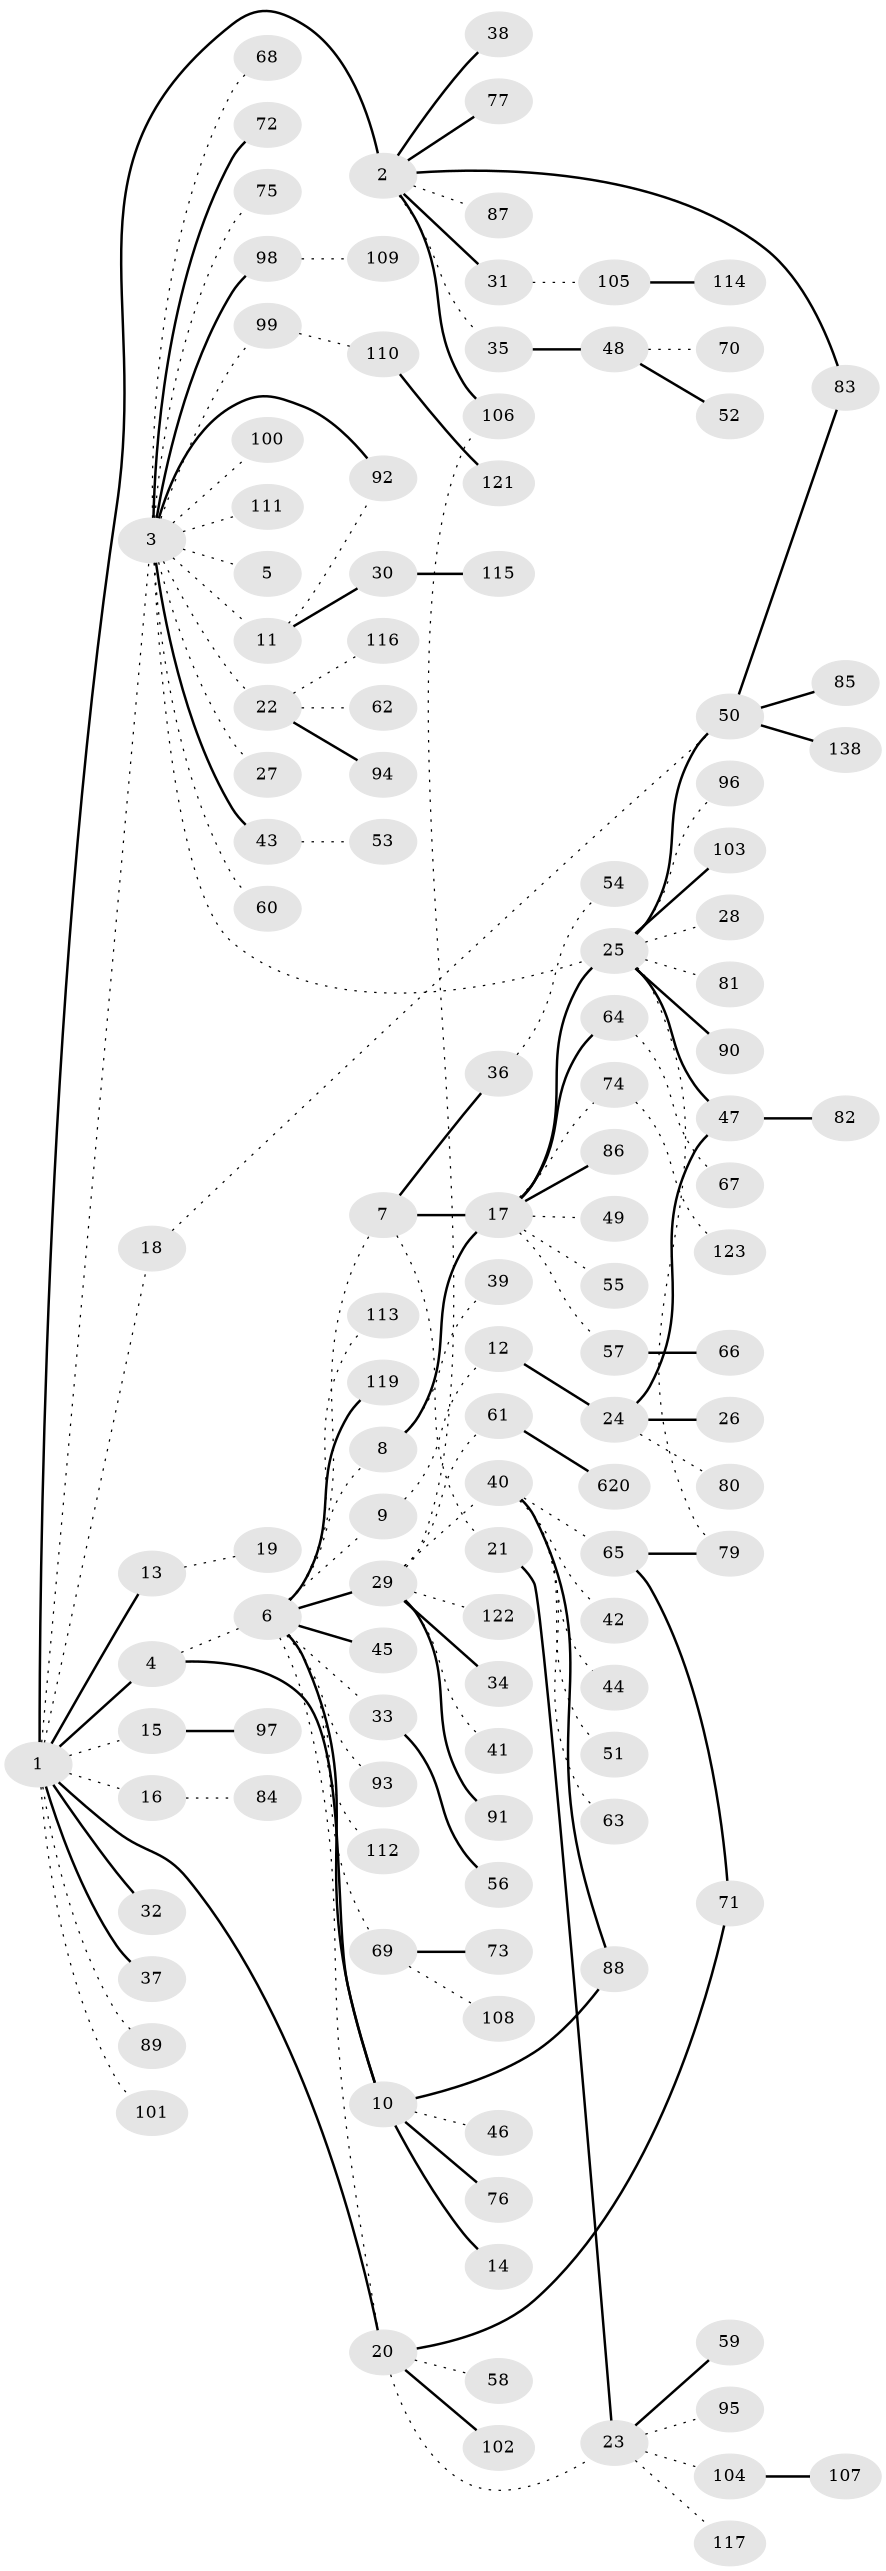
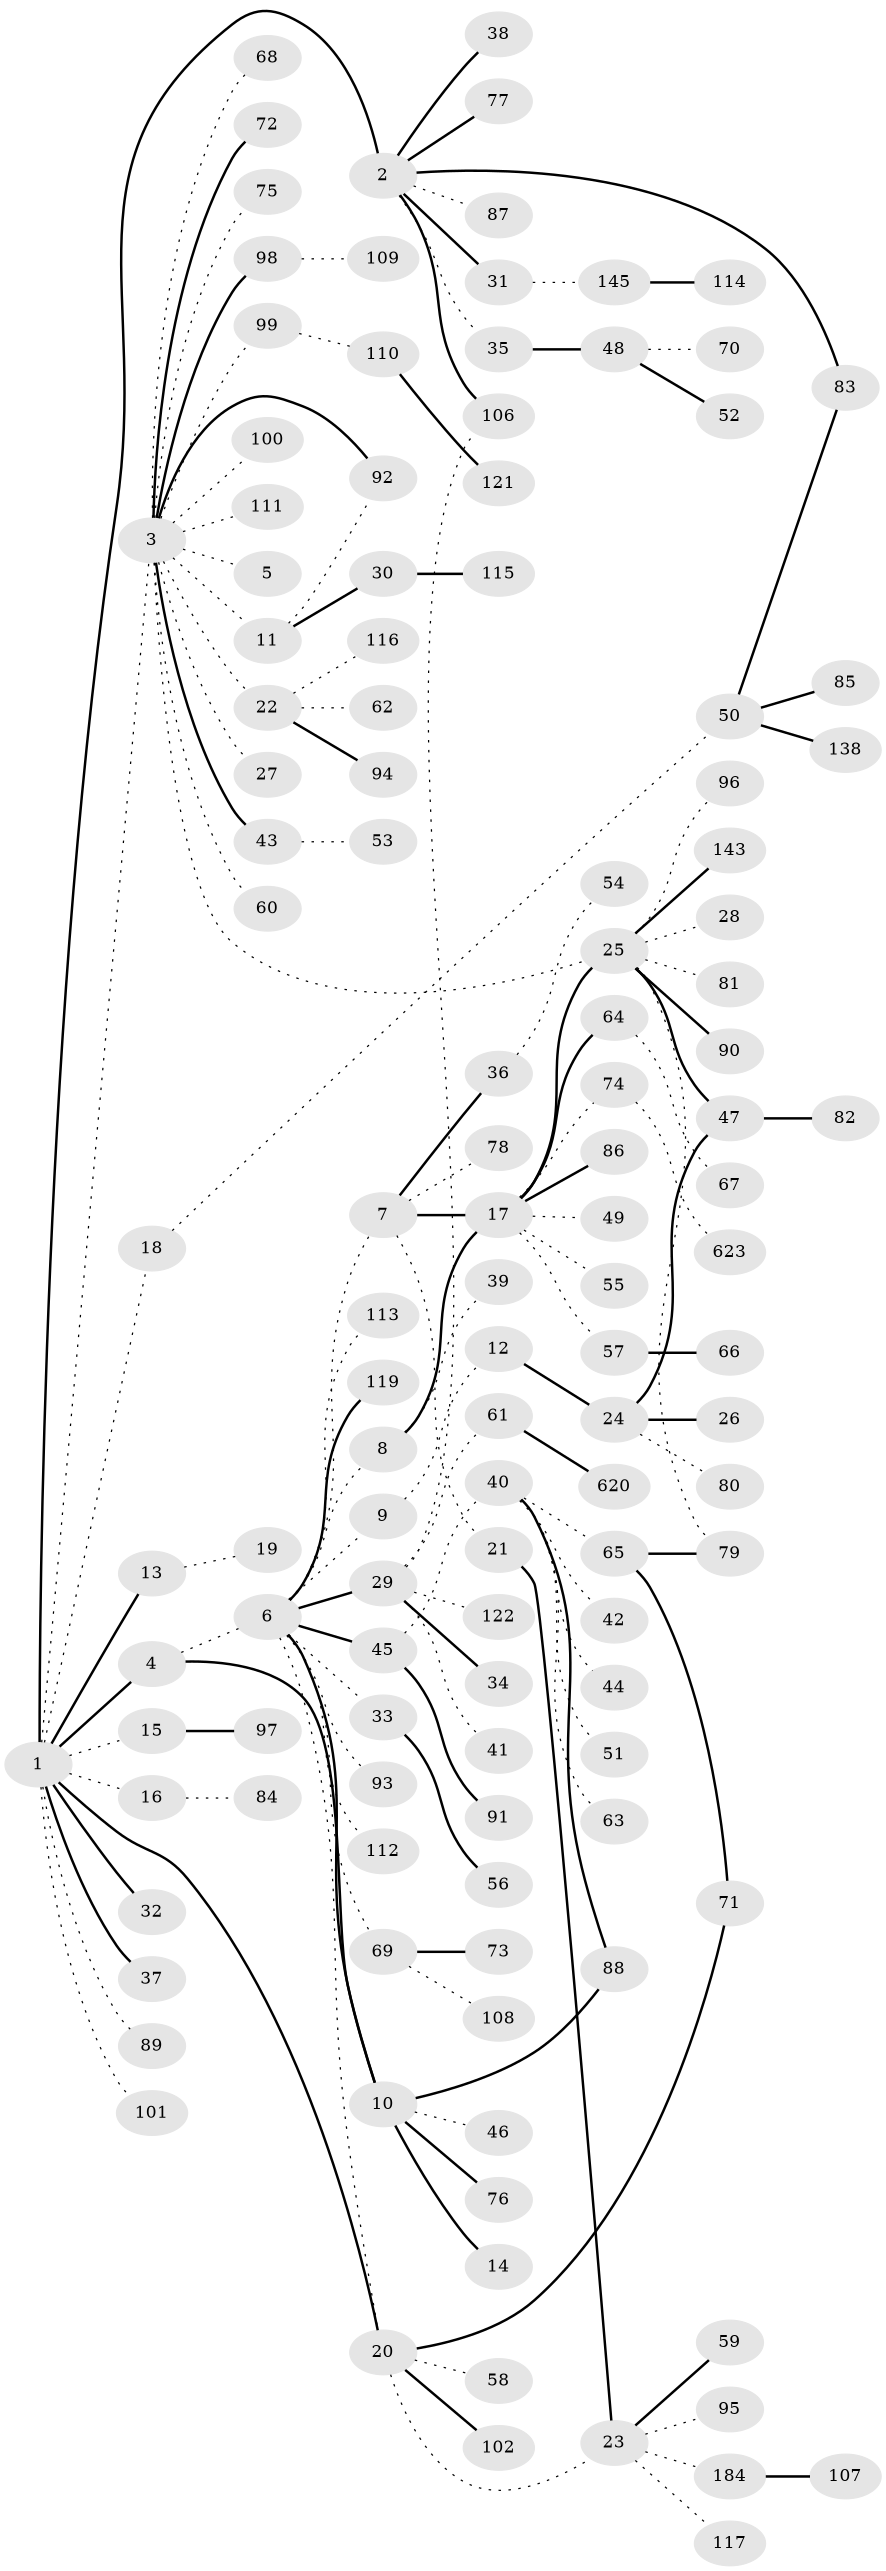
node "105": label "105" -> "145"
edge "50" -- "25": removed
node "103": label "103" -> "143"
node "78": added
node "123": label "123" -> "623"
edge "40" -- "29": now "40" -- "45"
edge "29" -- "91": now "45" -- "91"
node "104": label "104" -> "184"
